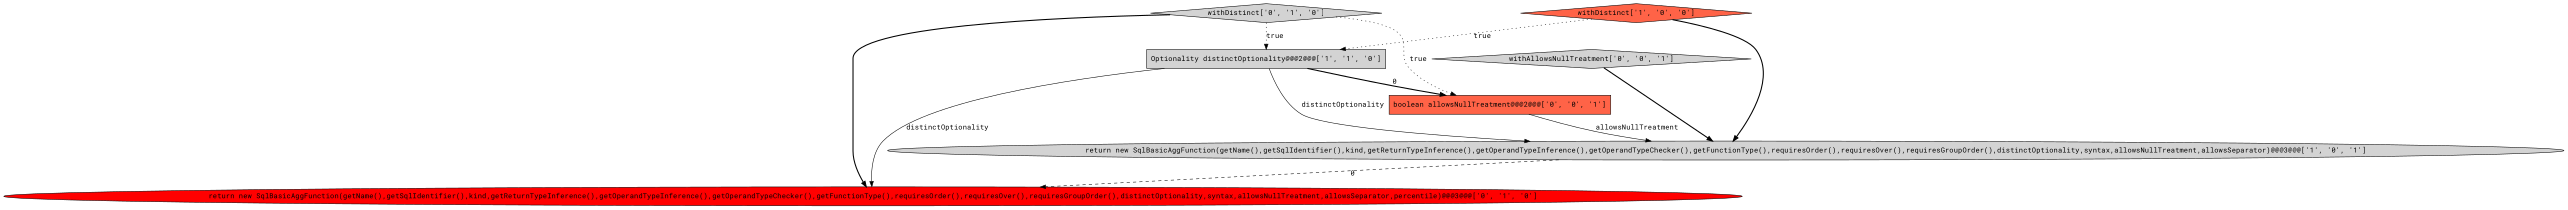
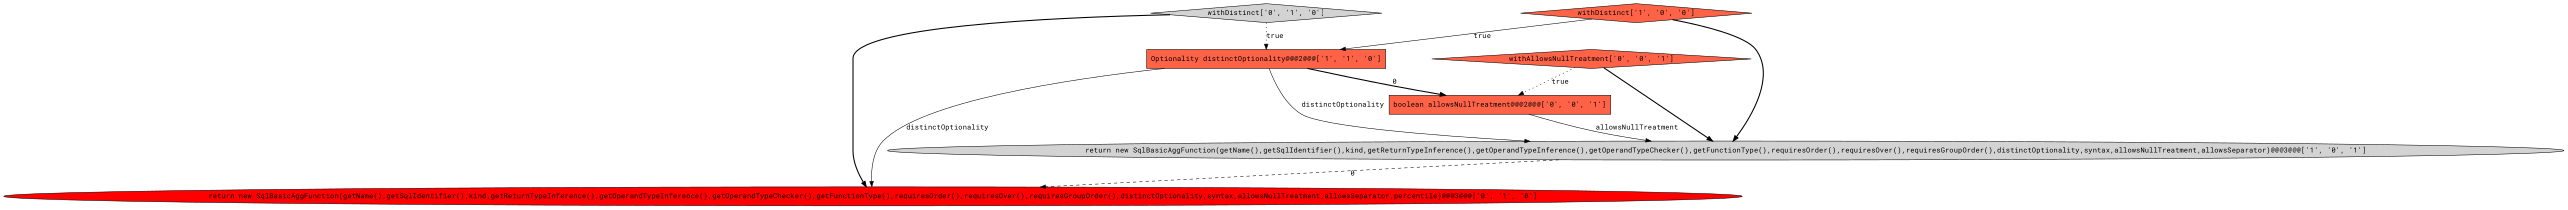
edge "withDistinct['1', '0', '0']" -> "Optionality distinctOptionality@@@2@@@['1', '1', '0']": style dotted -> solid
edge "withDistinct['0', '1', '0']" -> "boolean allowsNullTreatment@@@2@@@['0', '0', '1']": now "withAllowsNullTreatment['0', '0', '1']" -> "boolean allowsNullTreatment@@@2@@@['0', '0', '1']"
node "Optionality distinctOptionality@@@2@@@['1', '1', '0']": fillcolor lightgray -> tomato
node "withAllowsNullTreatment['0', '0', '1']": fillcolor lightgray -> tomato
